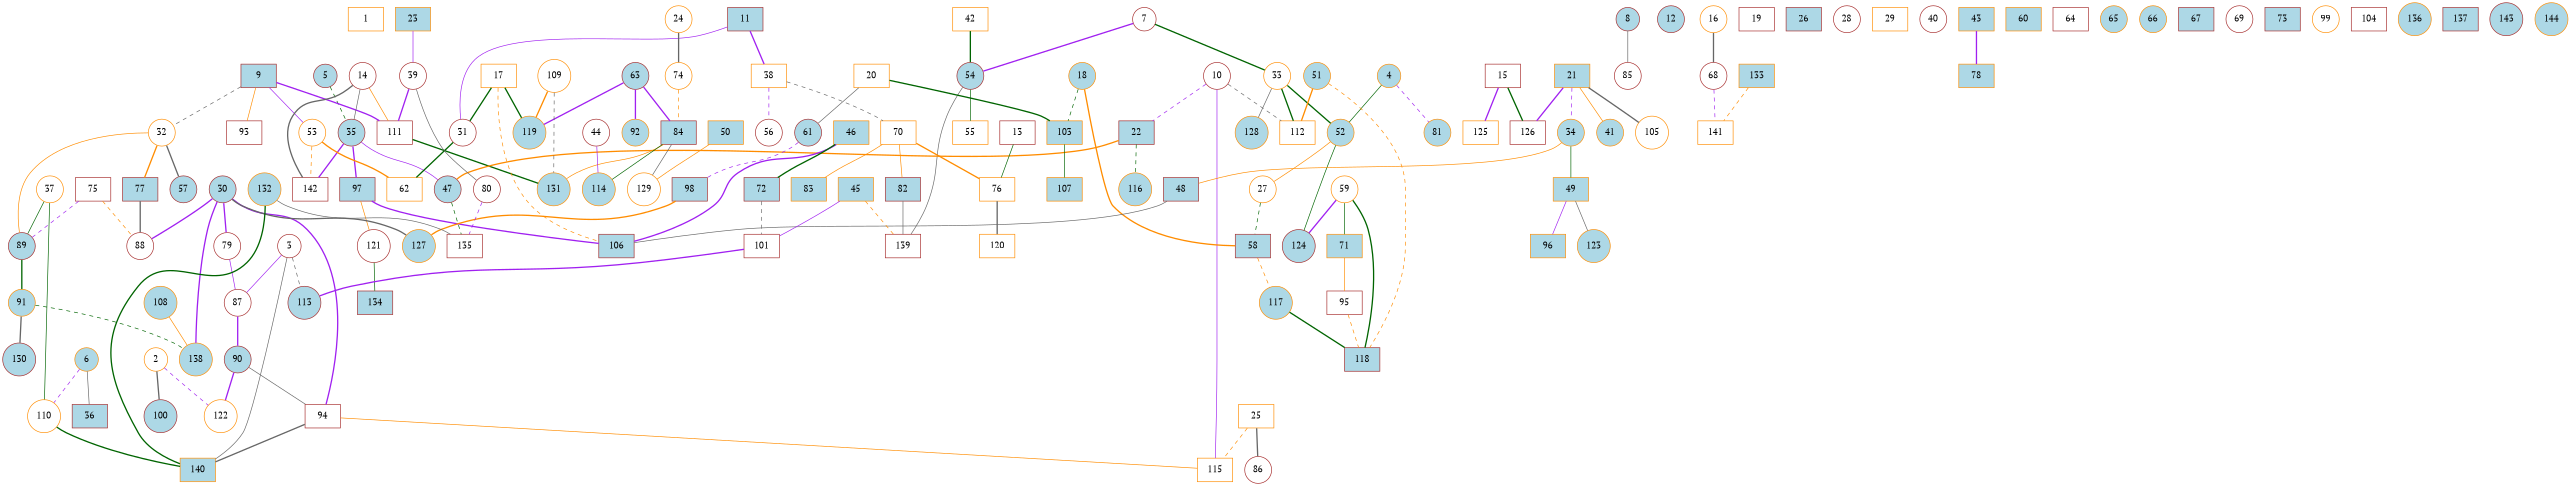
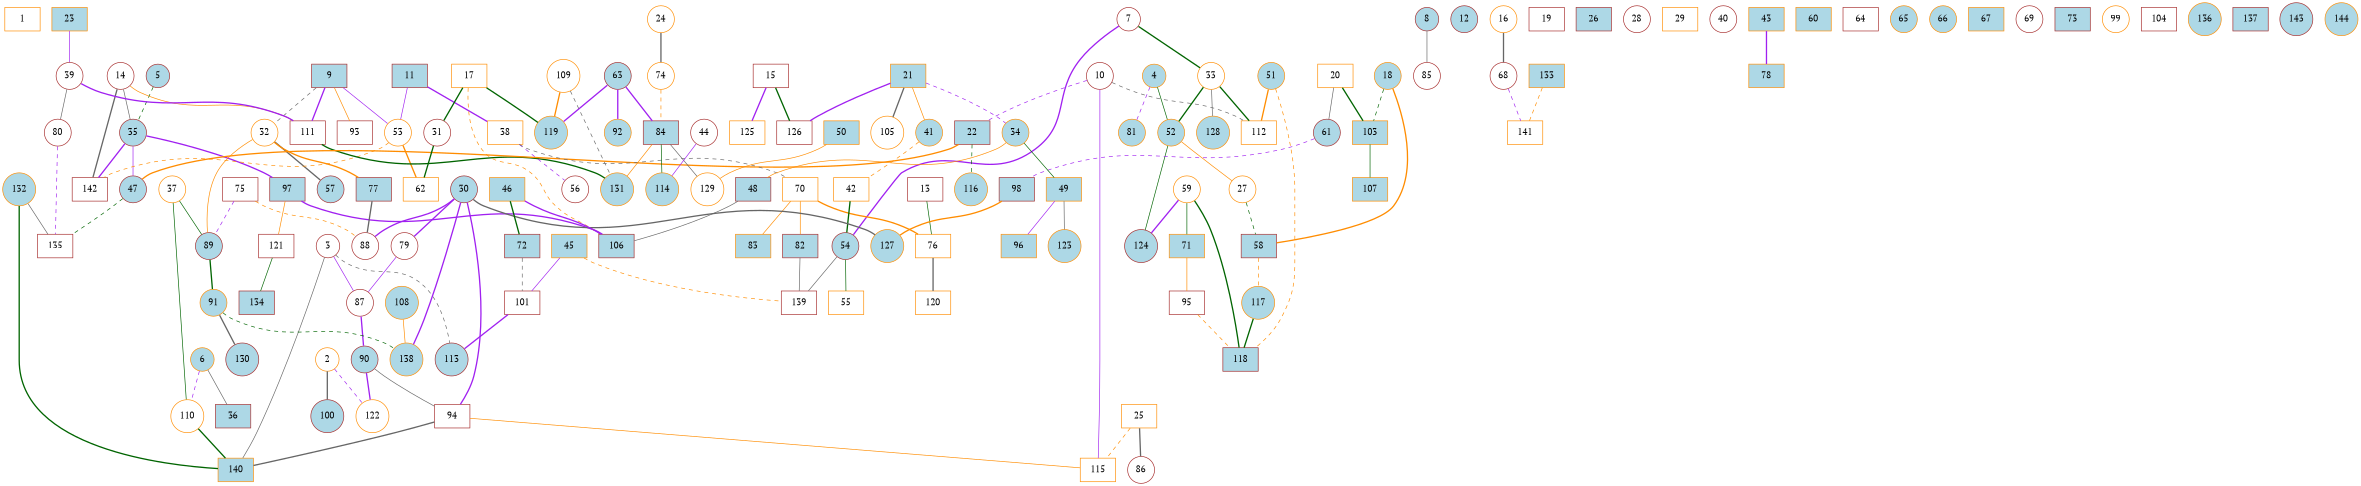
node "67": color brown -> darkorange
edge "11" -- "31": now "11" -- "53"
edge "41" -- "42": added
node "121": shape circle -> box
